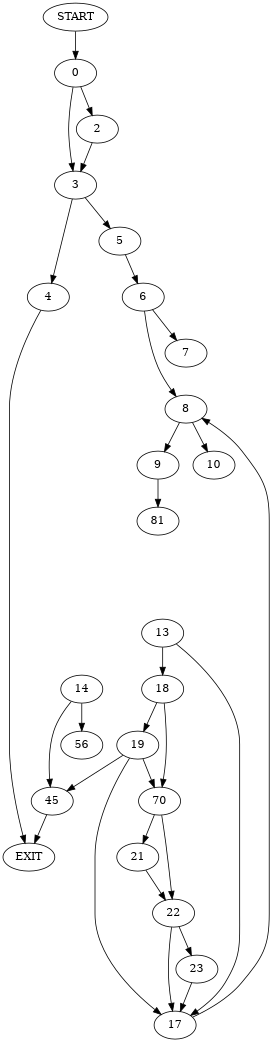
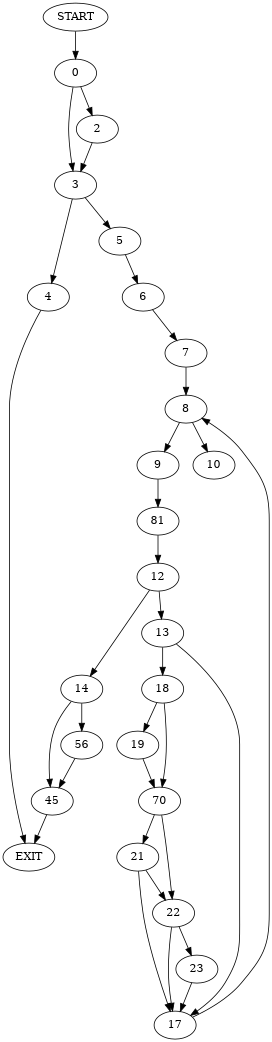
edge "6" -> "8": now "7" -> "8"
node "12": added
edge "19" -> "45": now "56" -> "45"
edge "19" -> "17": now "21" -> "17"
